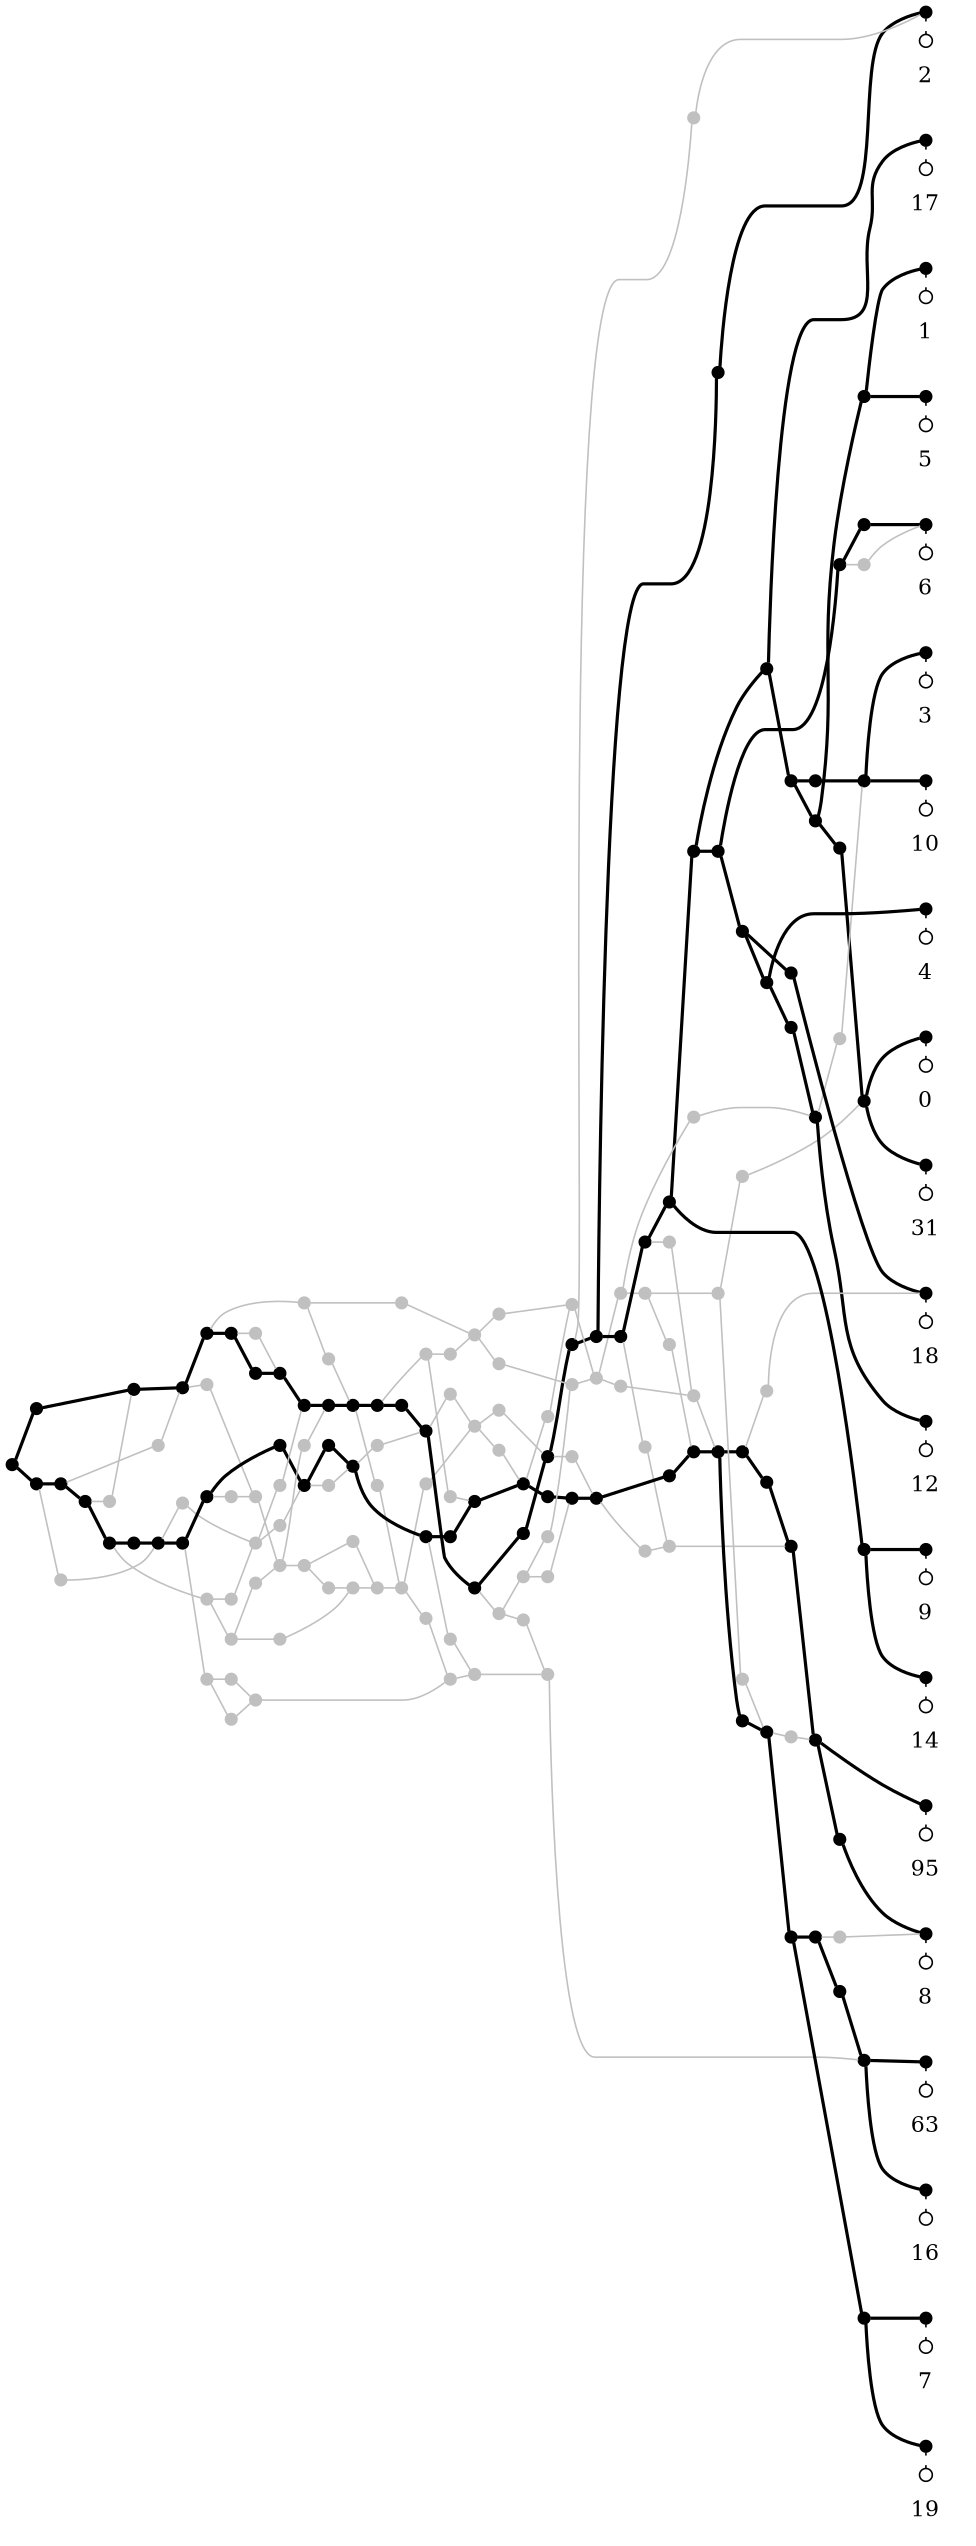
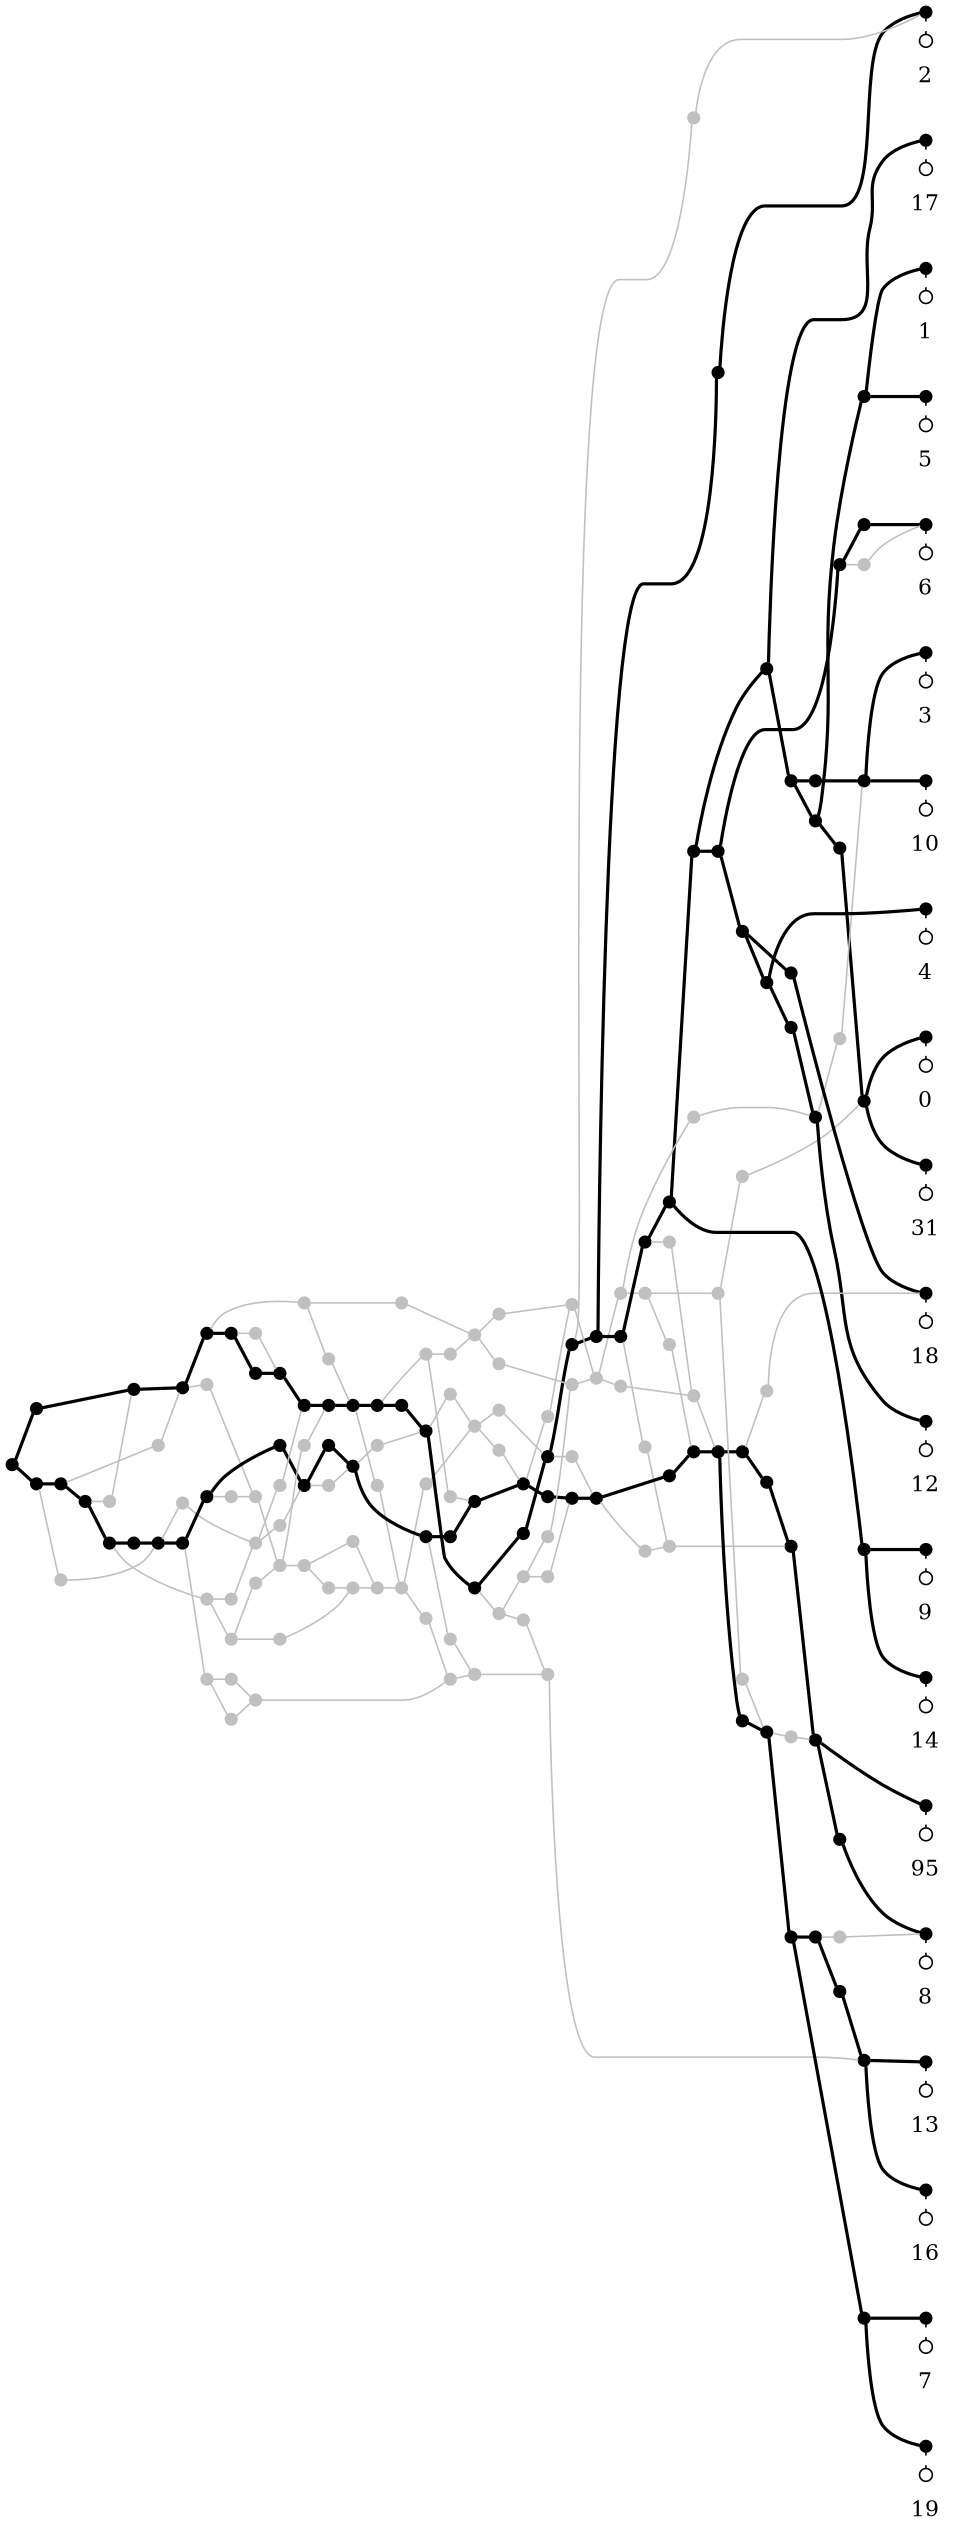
node "63": label "63" -> "13"
